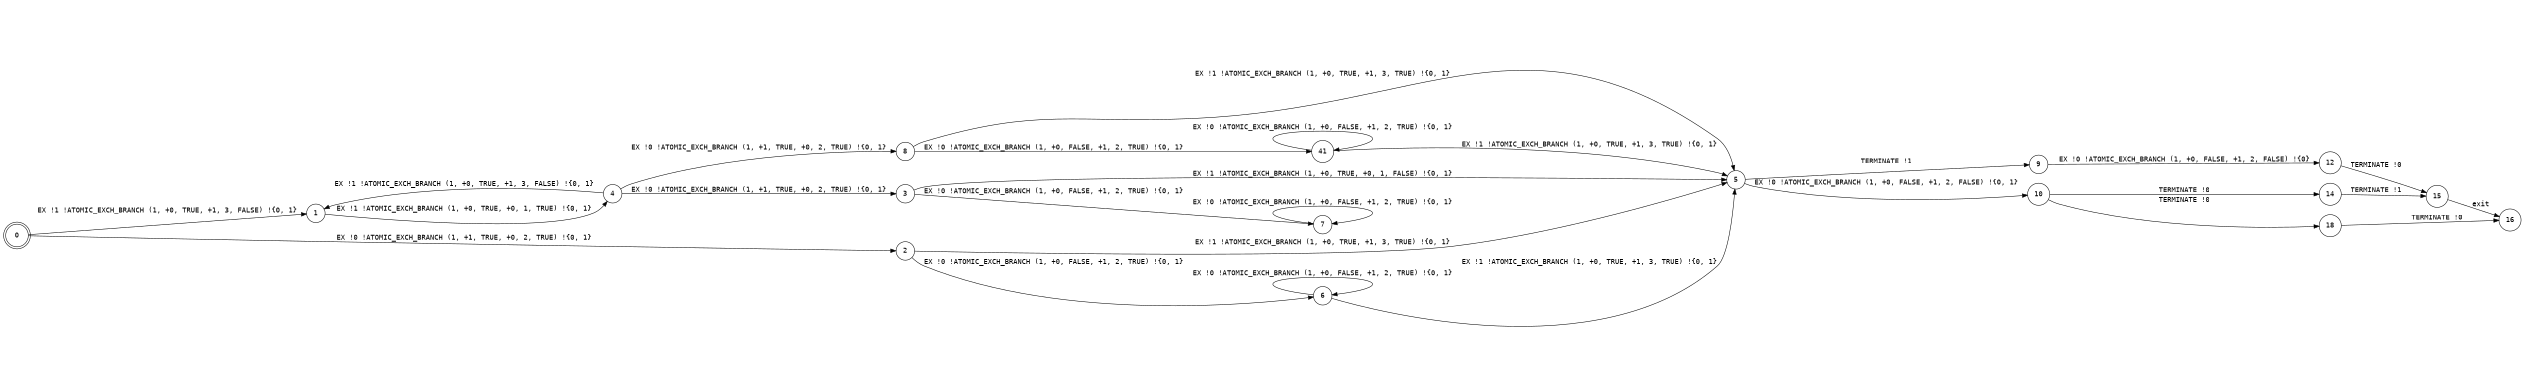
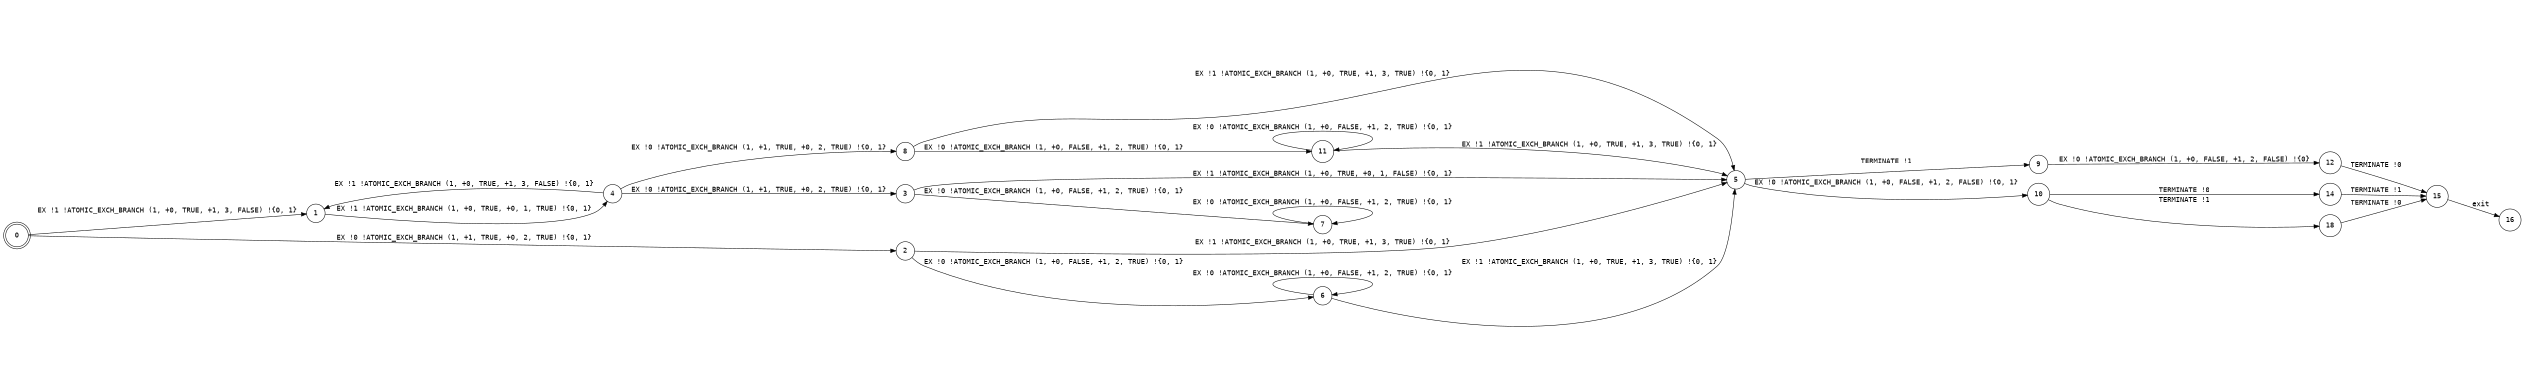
node "41": label "41" -> "11"
edge "10" -> "18": label "TERMINATE !0" -> "TERMINATE !1"
edge "18" -> "16": now "18" -> "15"
